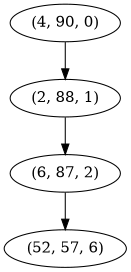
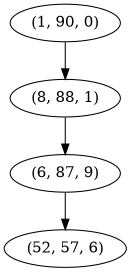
node "(4, 90, 0)": label "(4, 90, 0)" -> "(1, 90, 0)"
node "(2, 88, 1)": label "(2, 88, 1)" -> "(8, 88, 1)"
node "(6, 87, 2)": label "(6, 87, 2)" -> "(6, 87, 9)"
